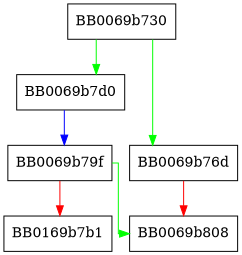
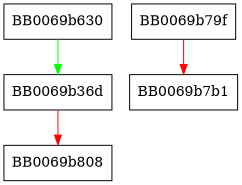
node "BB0069b730": label "BB0069b730" -> "BB0069b630"
node "BB0069b7d0": removed
node "BB0069b76d": label "BB0069b76d" -> "BB0069b36d"
edge "BB0069b79f" -> "BB0069b808": removed
node "BB0169b7b1": label "BB0169b7b1" -> "BB0069b7b1"
